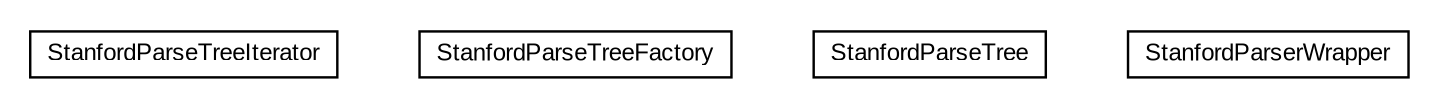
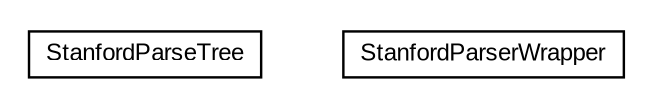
node "StanfordParseTreeIterator": removed
node "StanfordParseTreeFactory": removed
